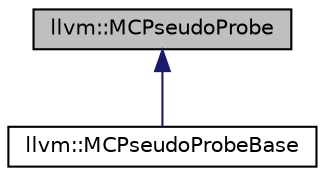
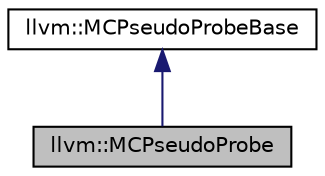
edge "llvm::MCPseudoProbeBase" -> "llvm::MCPseudoProbe": reversed
